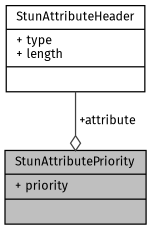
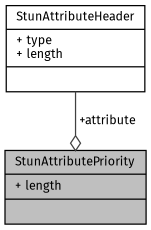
node "StunAttributePriority": text "+ priority" -> "+ length"
